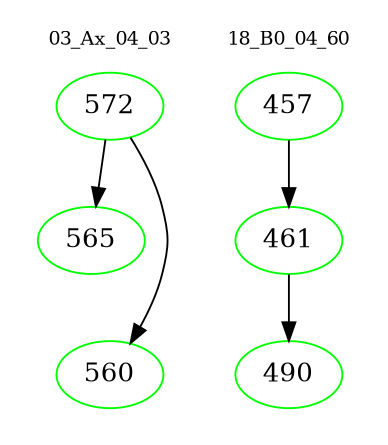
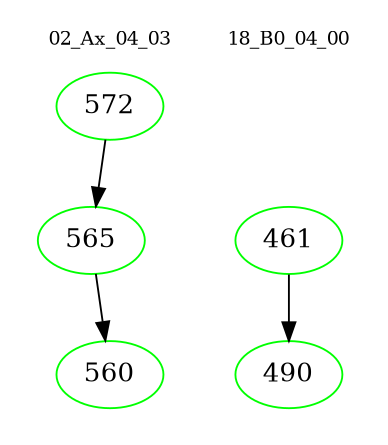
cluster "03_Ax_04_03": label "03_Ax_04_03" -> "02_Ax_04_03"
cluster "18_B0_04_60": label "18_B0_04_60" -> "18_B0_04_00"
node "457": removed
edge "572" -> "560": now "565" -> "560"
